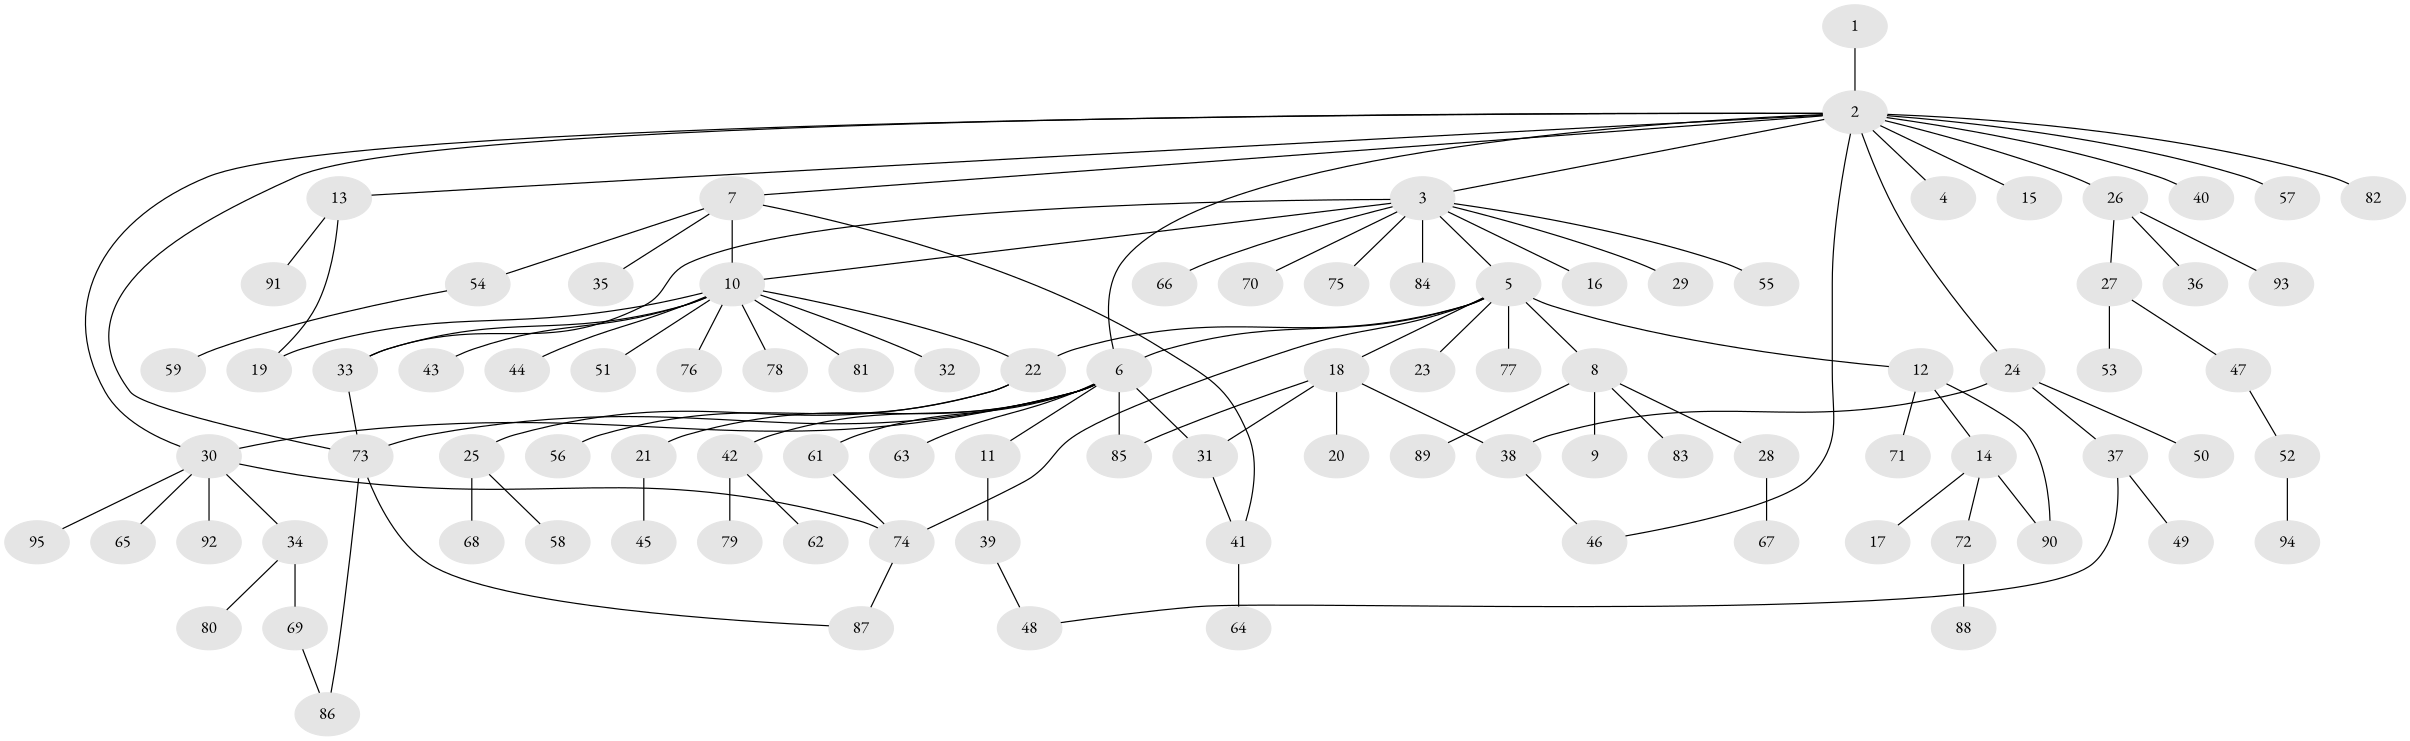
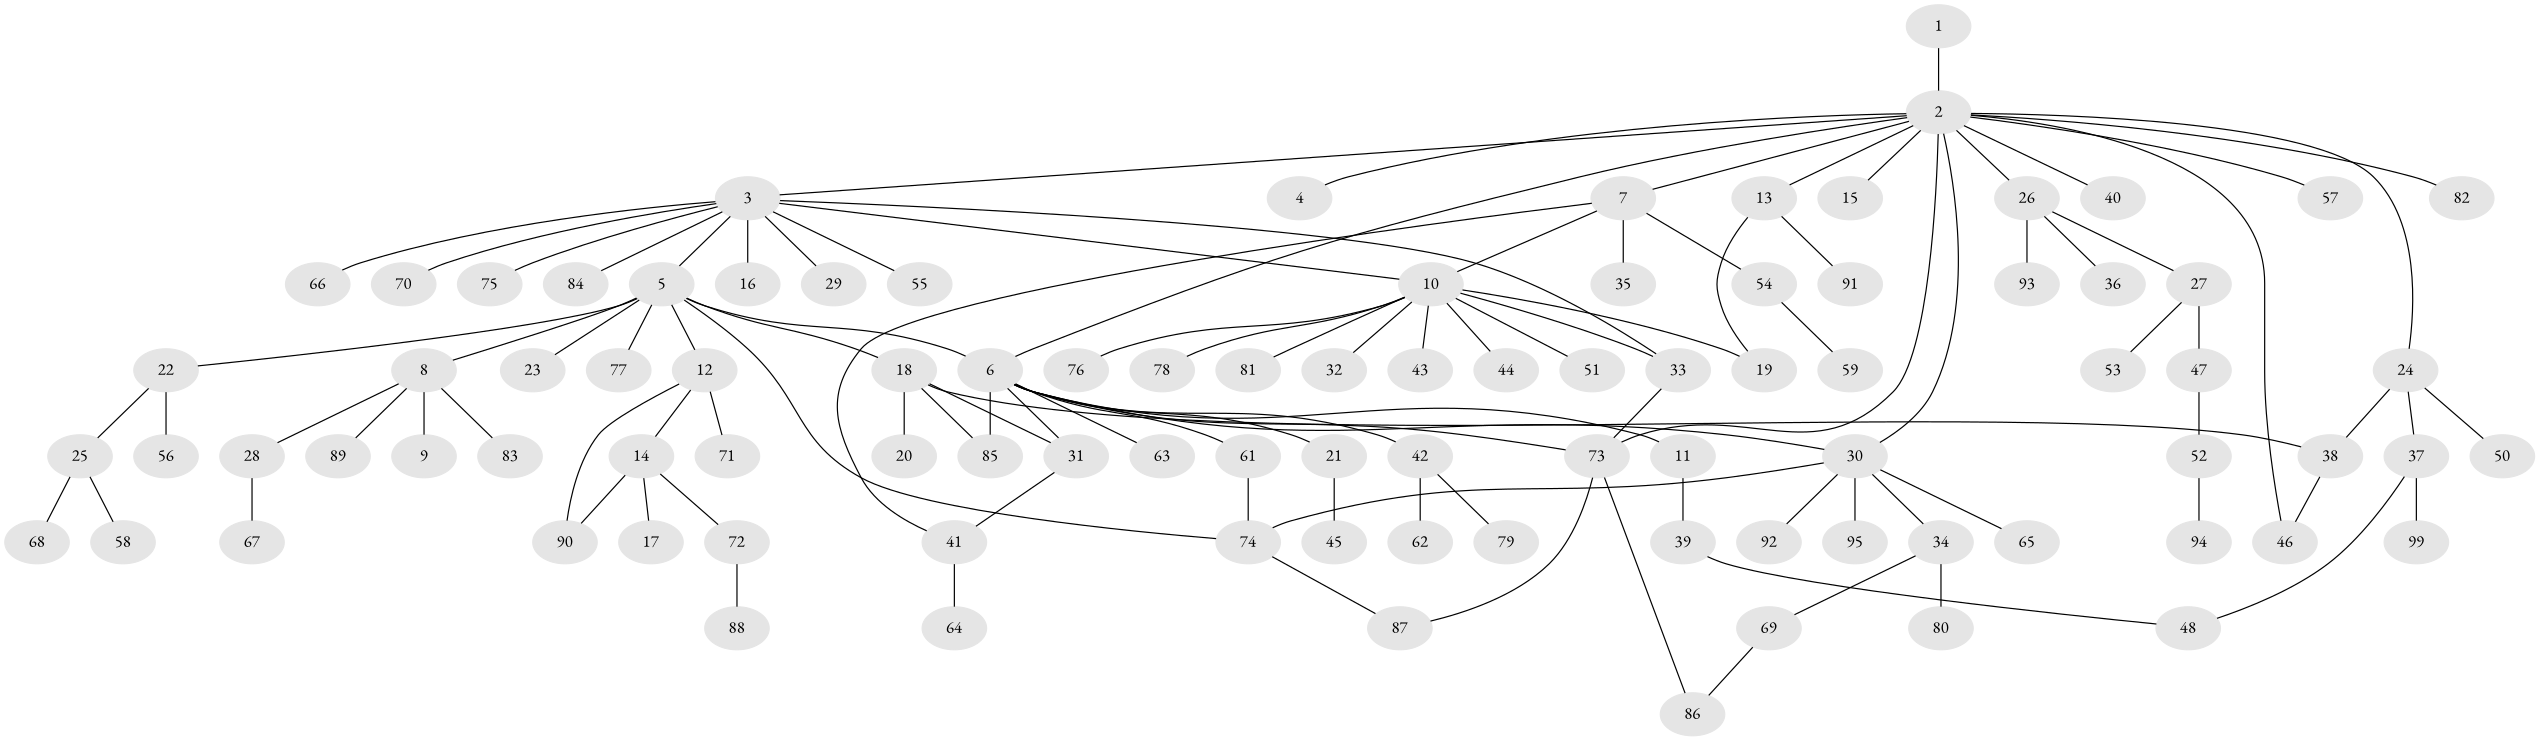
edge "10" -- "22": removed
node "49": label "49" -> "99"
